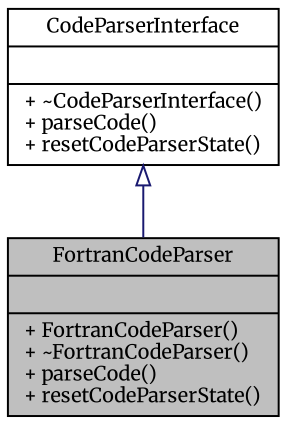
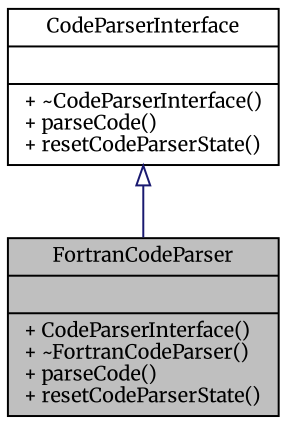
node "FortranCodeParser": text "+ FortranCodeParser()" -> "+ CodeParserInterface()"
